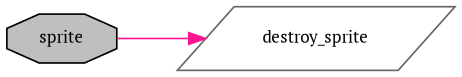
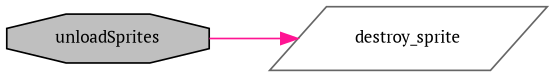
node "sprite": label "sprite" -> "unloadSprites"
